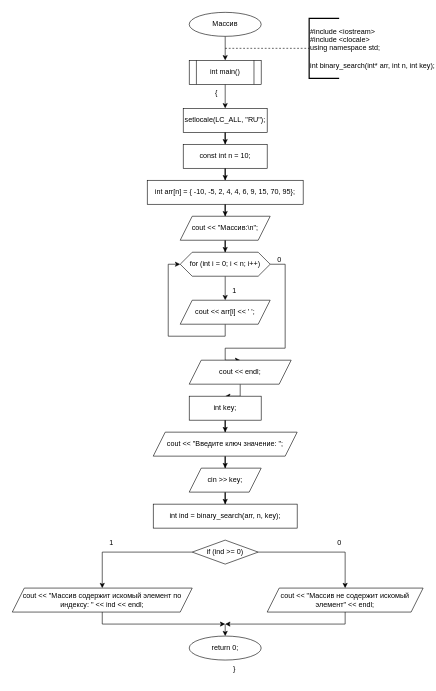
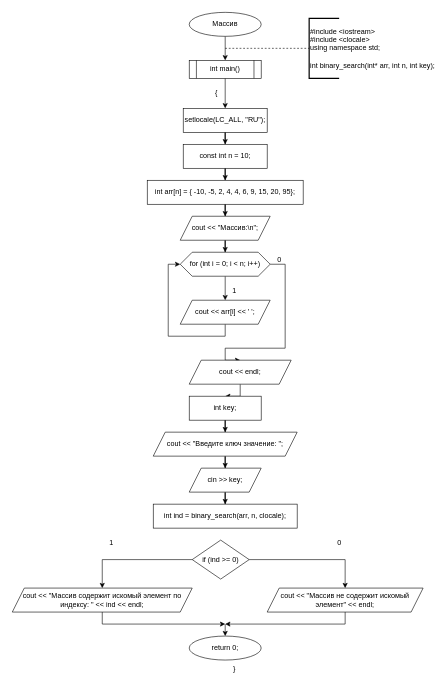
node "int main()": size 72x24 -> 72x18
node "int arr[n] = { -10, -5, 2, 4, 4, 6, 9, 15, 70, 95};": label "int arr[n] = { -10, -5, 2, 4, 4, 6, 9, 15, 70, 95};" -> "int arr[n] = { -10, -5, 2, 4, 4, 6, 9, 15, 20, 95};"
node "int ind = binary_search(arr, n, key);": label "int ind = binary_search(arr, n, key);" -> "int ind = binary_search(arr, n, clocale);"
node "if (ind >= 0)": size 66x24 -> 57x39
